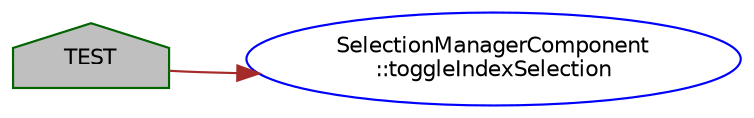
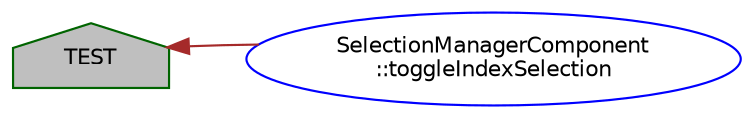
edge "TEST" -> "SelectionManagerComponent ::toggleIndexSelection": reversed
